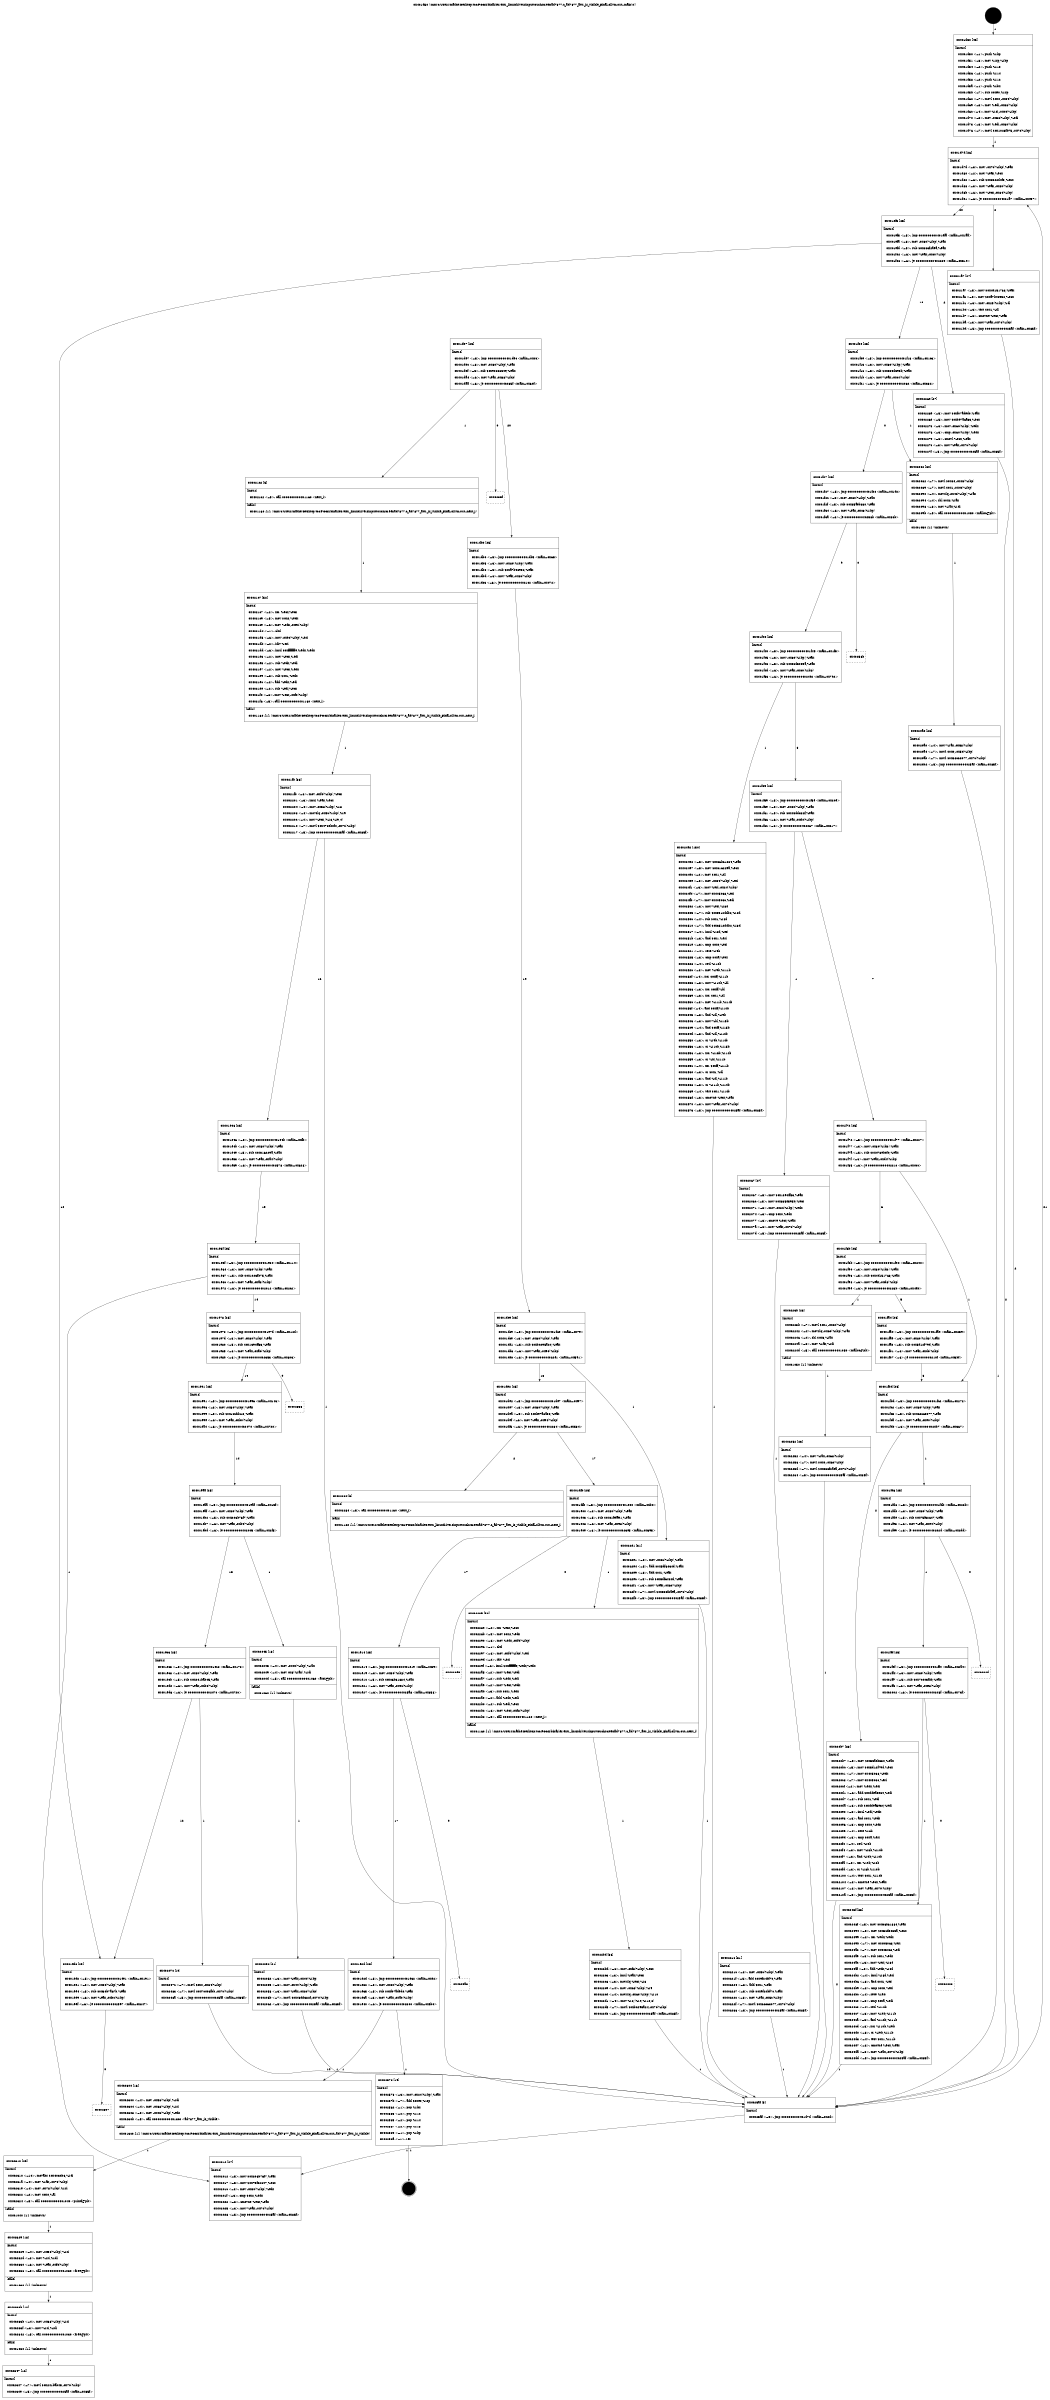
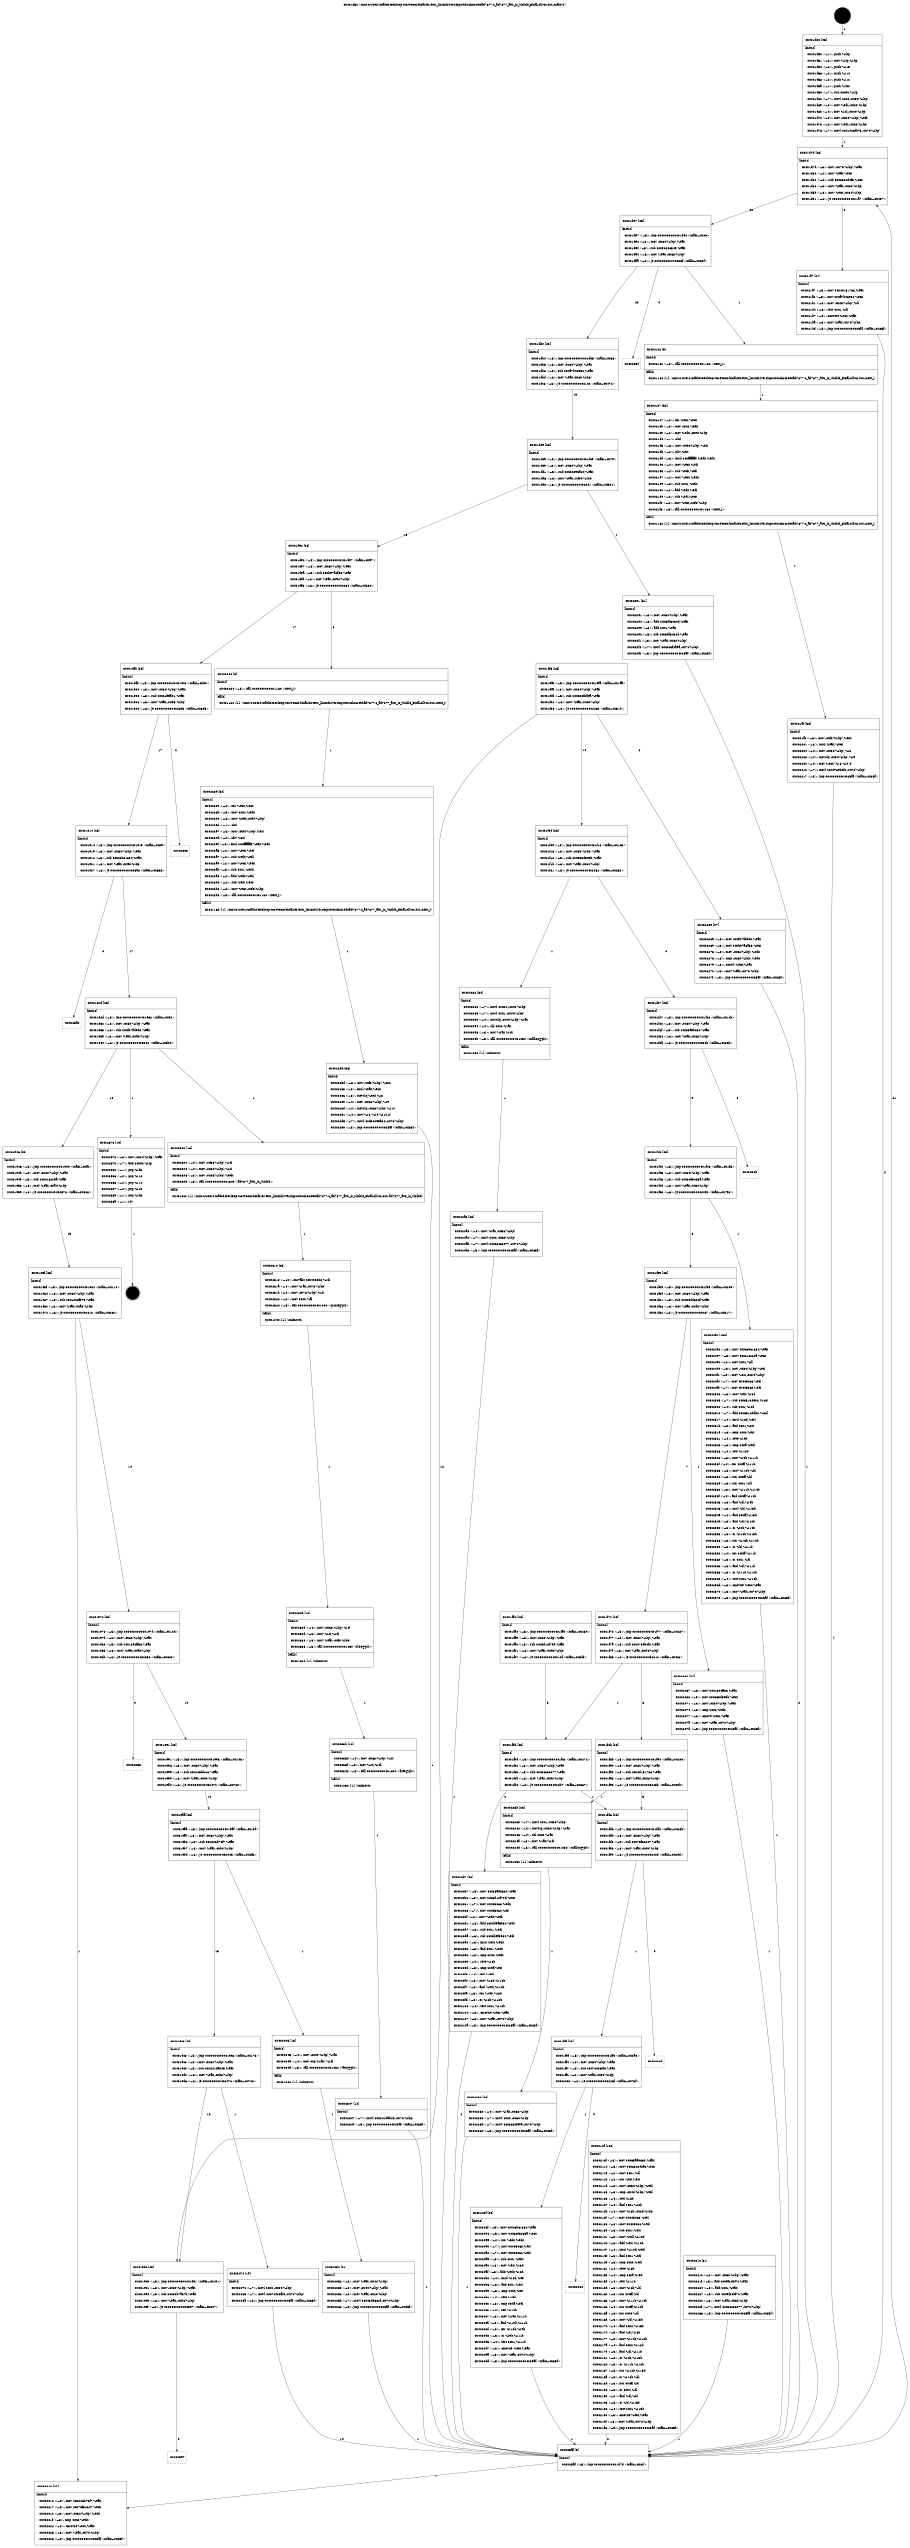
edge "0x401d7d [26]" -> "0x401ef5 [25]": now "0x401d7d [26]" -> "0x401d97 [25]"
edge "0x4021fb [33]" -> "0x401e46 [25]": now "0x401e2d [25]" -> "0x401e46 [25]"
edge "0x401f8b [25]" -> "0x401fa4 [25]": now "0x401f8b [25]" -> "0x401fd6 [25]"
edge "0x401dfb [25]" -> "0x402289 [52]": now "0x402284 [5]" -> "0x402289 [52]"
node "0x40210f [152]": added
edge "0x402347 [12]" -> "0x4025af [5]": added, label "1"
